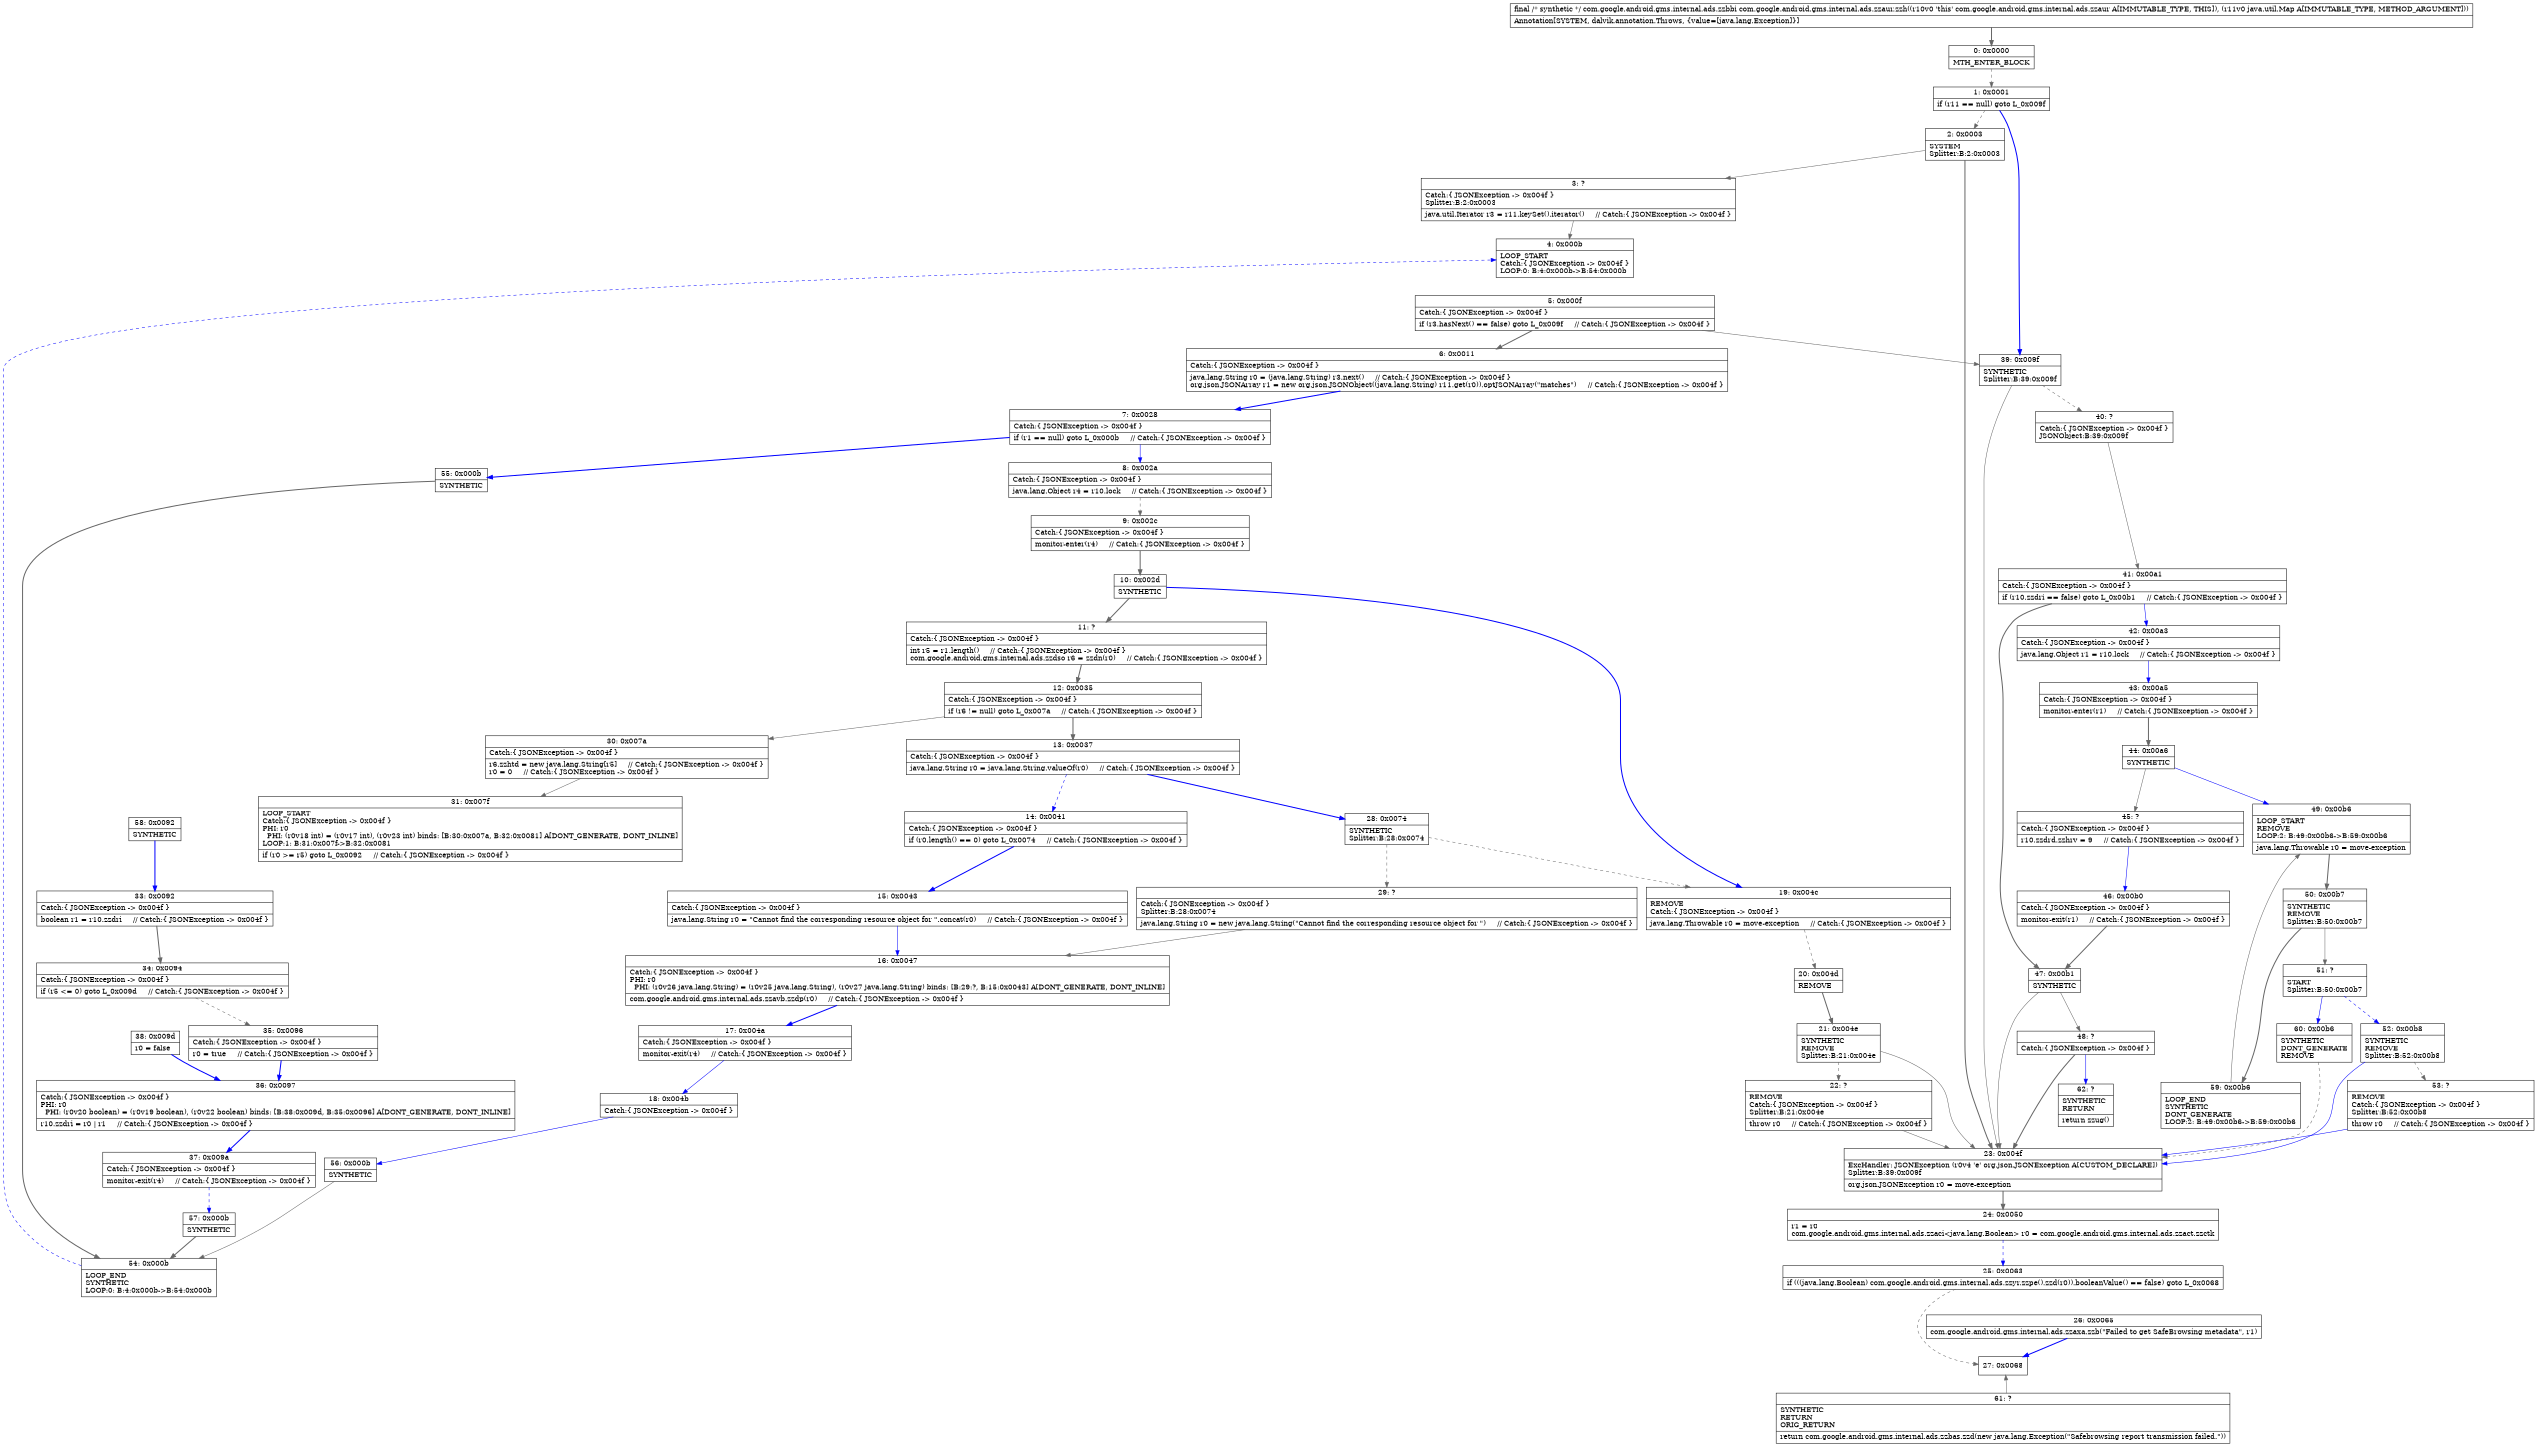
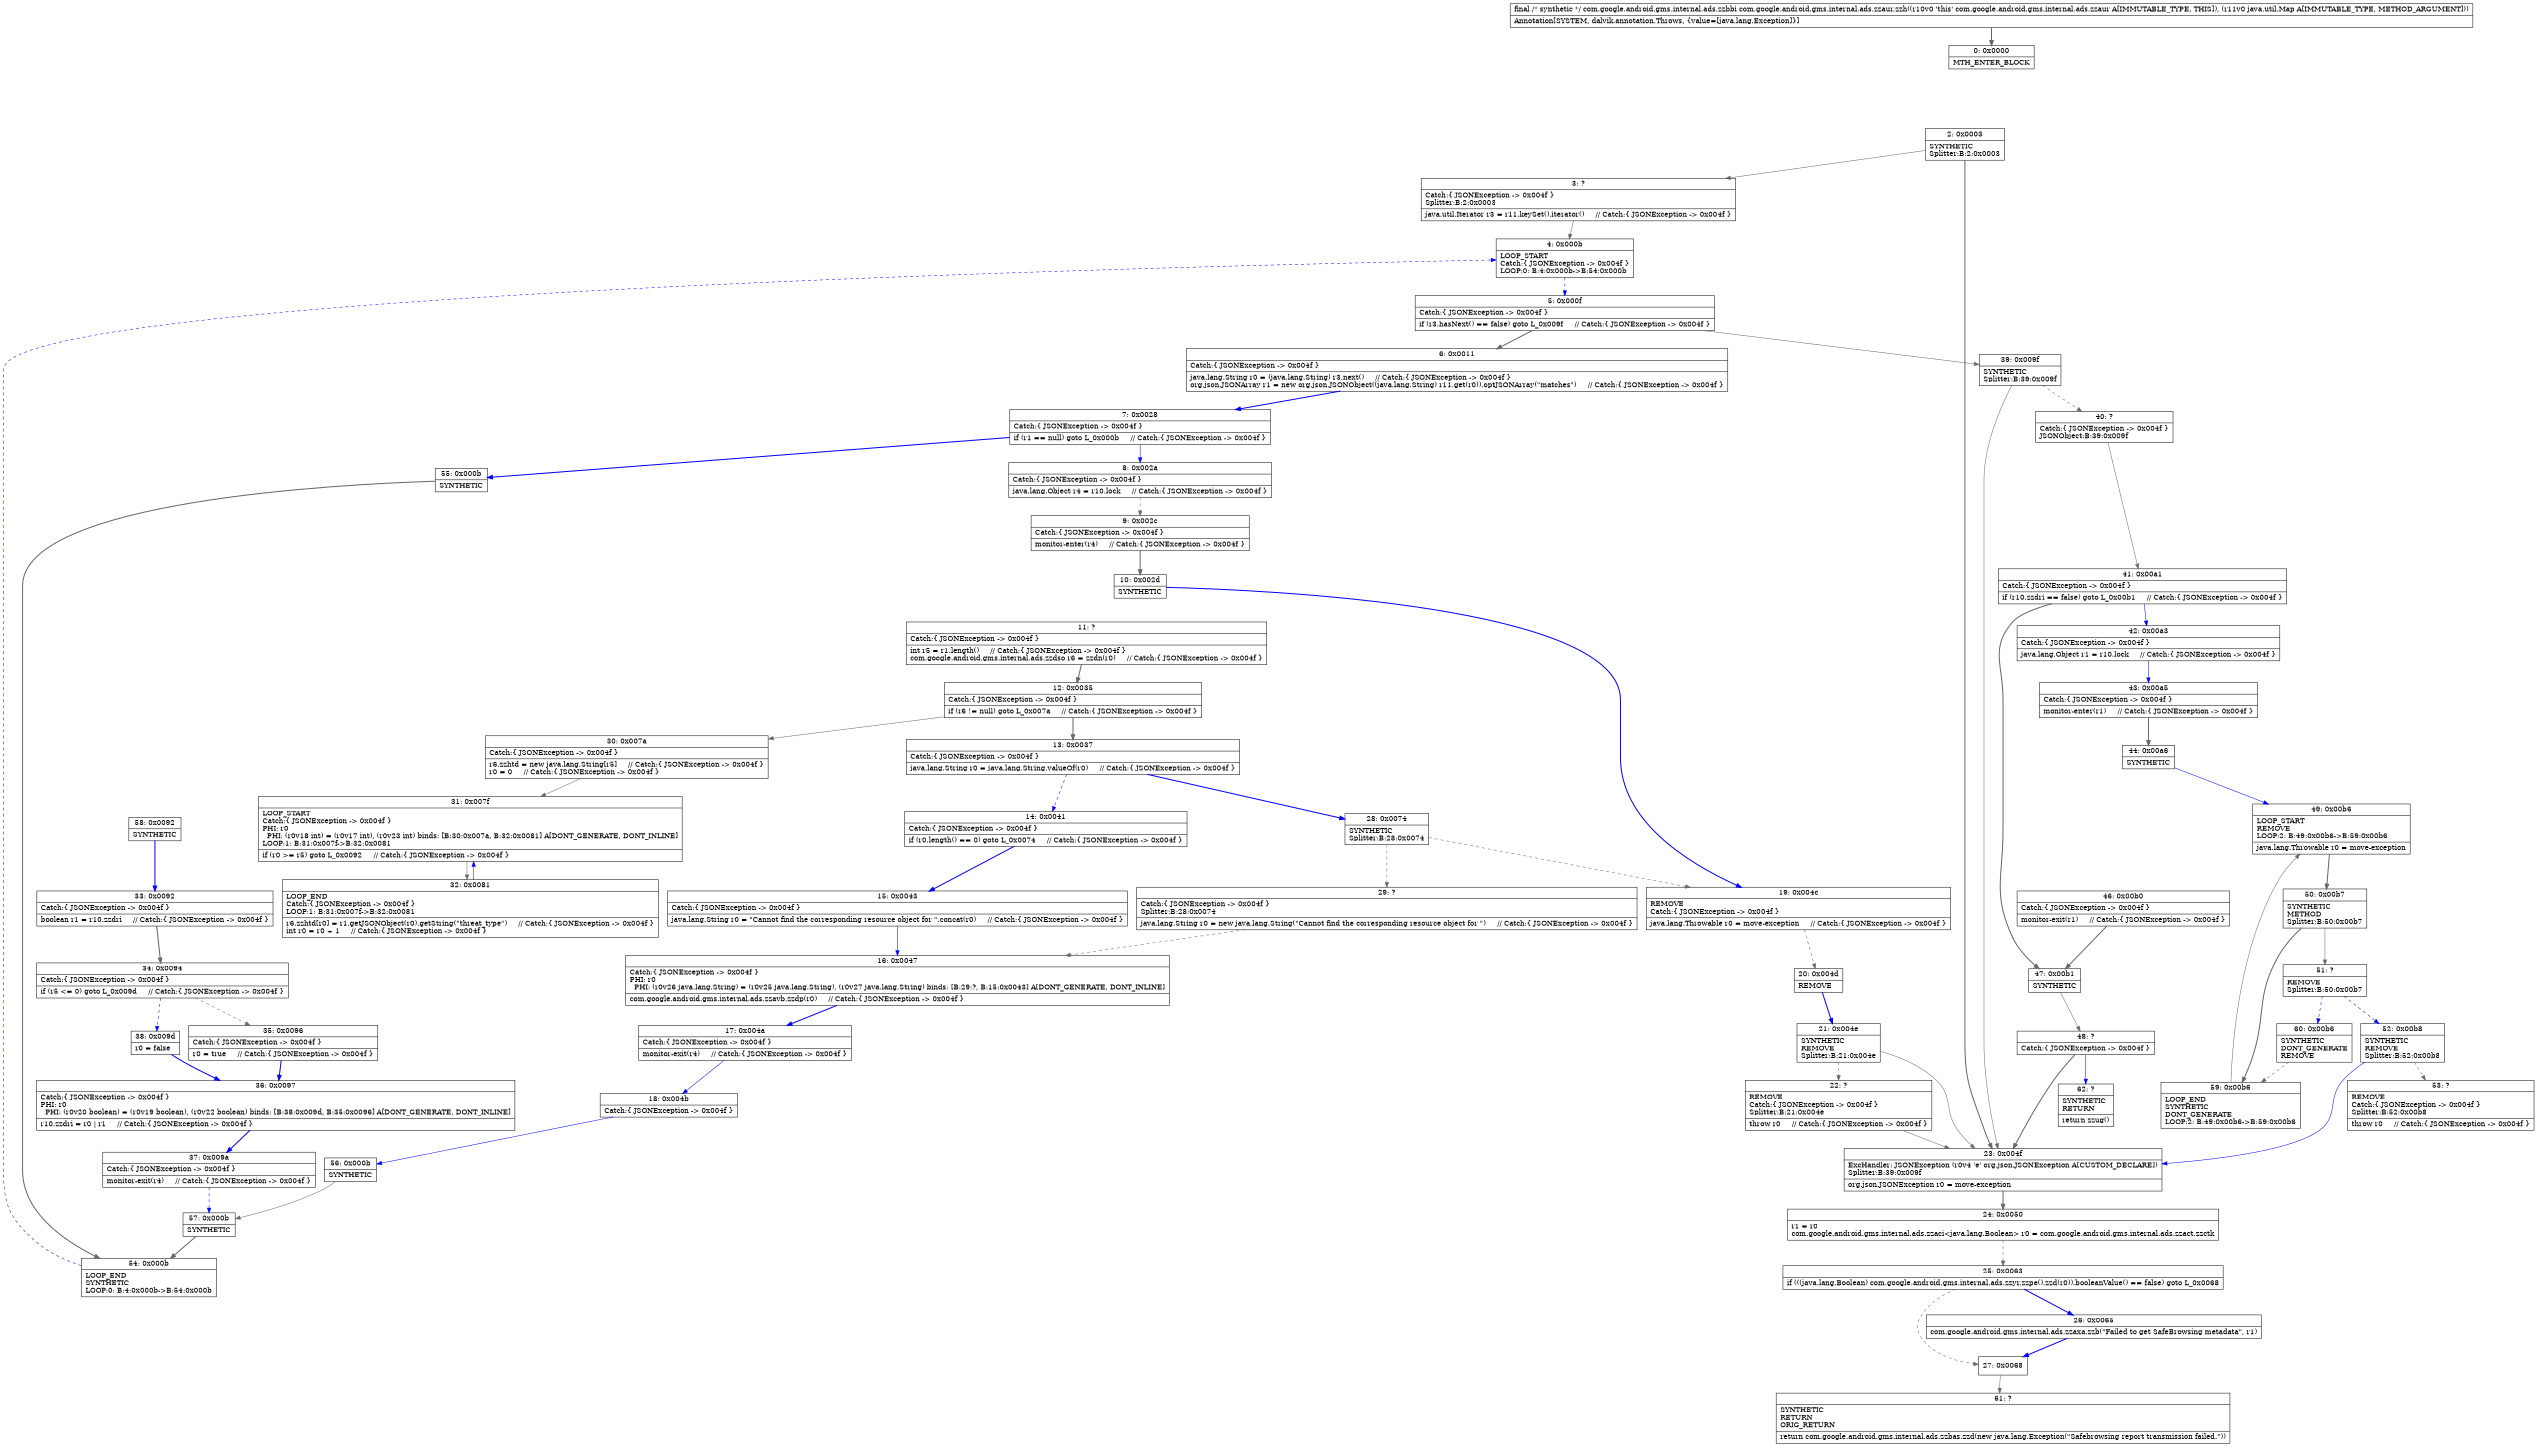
node "1: 0x0001": removed
node "2: 0x0003": text "SYSTEM" -> "SYNTHETIC"
edge "4: 0x000b" -> "5: 0x000f": added
edge "10: 0x002d" -> "11: ?": removed
node "45: ?": removed
node "32: 0x0081": added
node "50: 0x00b7": text "REMOVE" -> "METHOD"
edge "29: ?" -> "16: 0x0047": style solid -> dashed
node "51: ?": text "START" -> "REMOVE"
edge "20: 0x004d" -> "21: 0x004e": color gray40 -> blue
edge "51: ?" -> "60: 0x00b6": style solid -> dashed
edge "34: 0x0094" -> "38: 0x009d": added
edge "47: 0x00b1" -> "23: 0x004f": removed
edge "60: 0x00b6" -> "23: 0x004f": now "60: 0x00b6" -> "59: 0x00b6"
edge "53: ?" -> "23: 0x004f": removed
edge "56: 0x000b" -> "54: 0x000b": now "56: 0x000b" -> "57: 0x000b"
edge "24: 0x0050" -> "25: 0x0063": color blue -> gray40
edge "25: 0x0063" -> "26: 0x0065": added
edge "61: ?" -> "27: 0x0068": reversed
